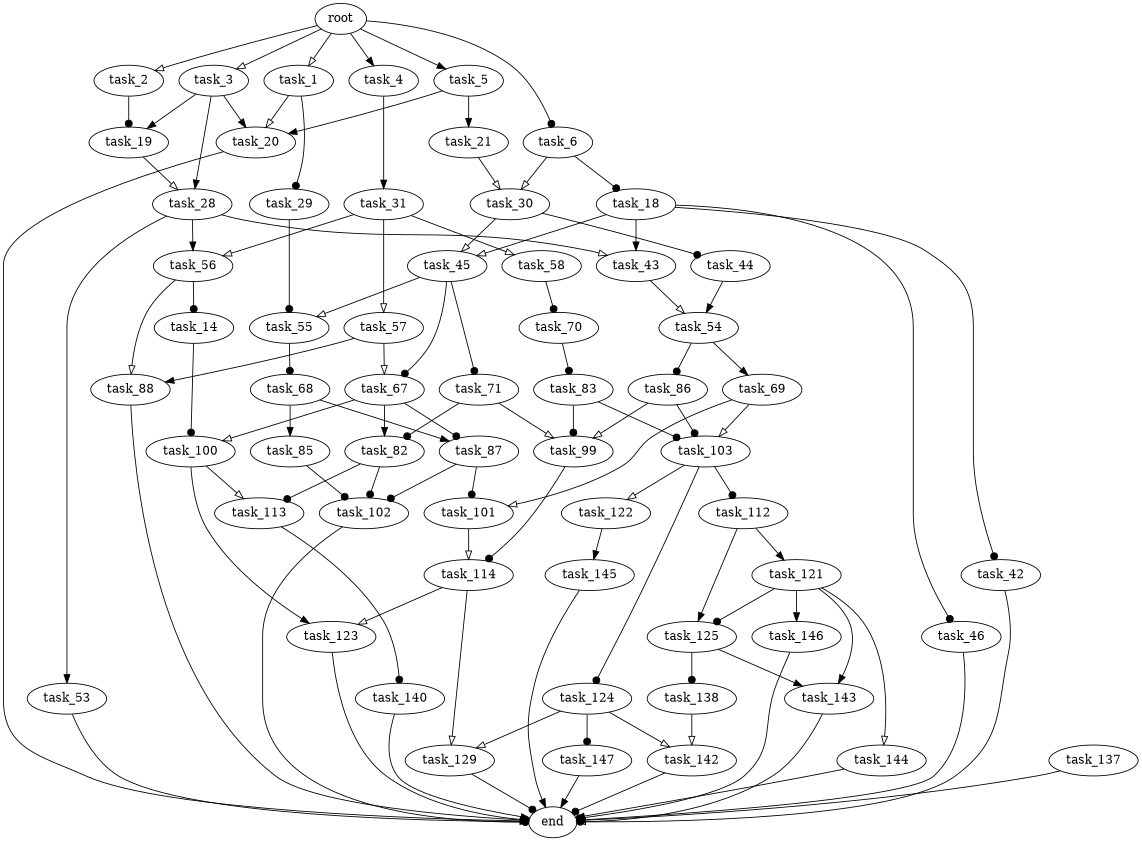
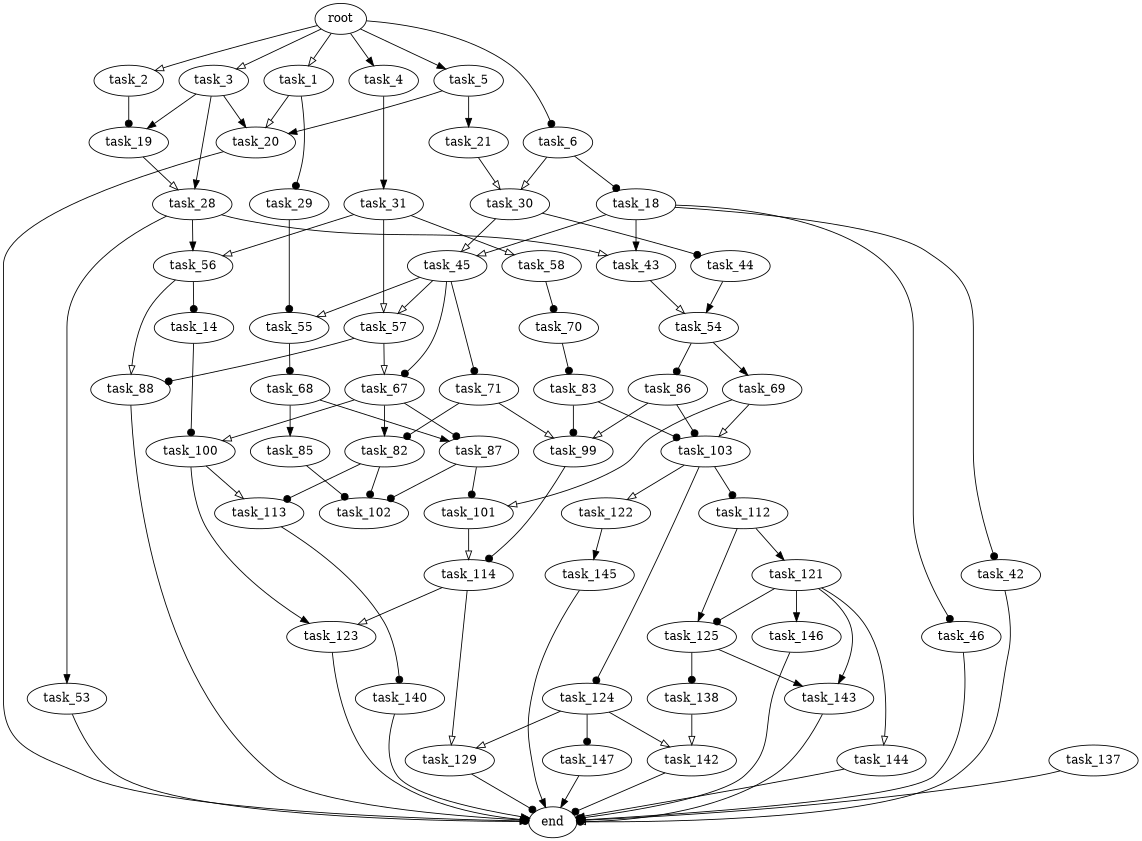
edge "task_45" -> "task_57": added
edge "task_57" -> "task_88": arrowhead normal -> dot
edge "task_102" -> "end": removed
